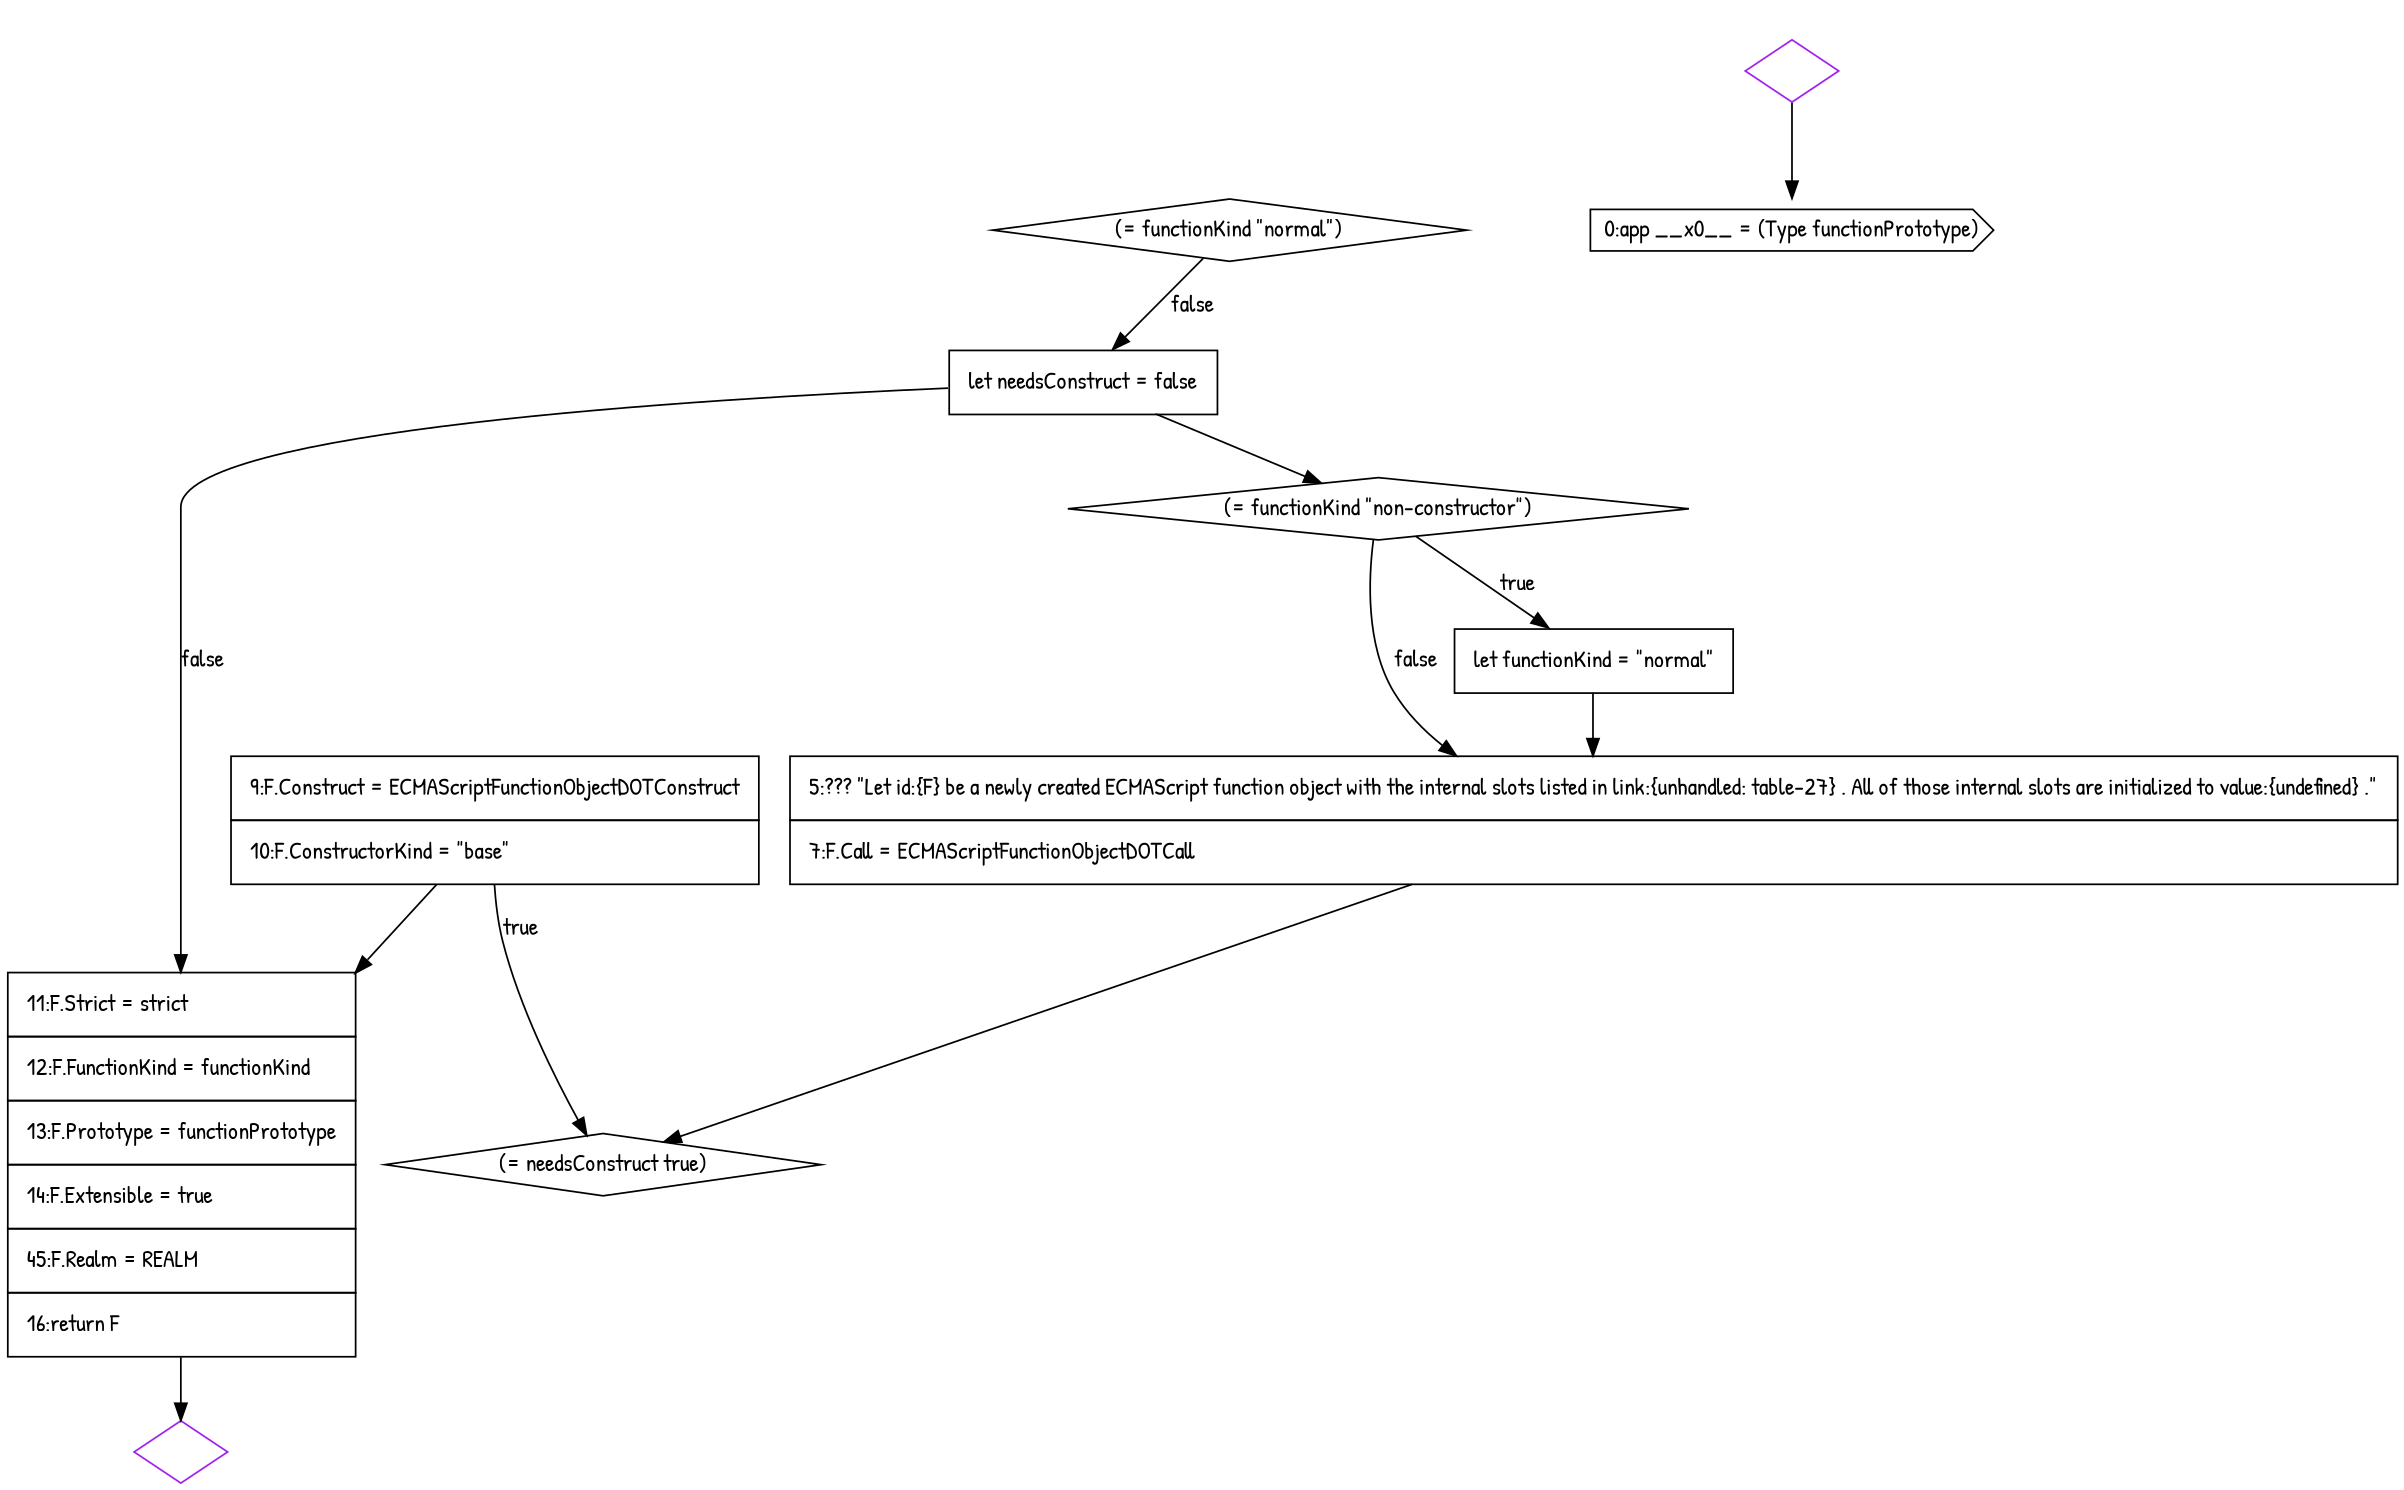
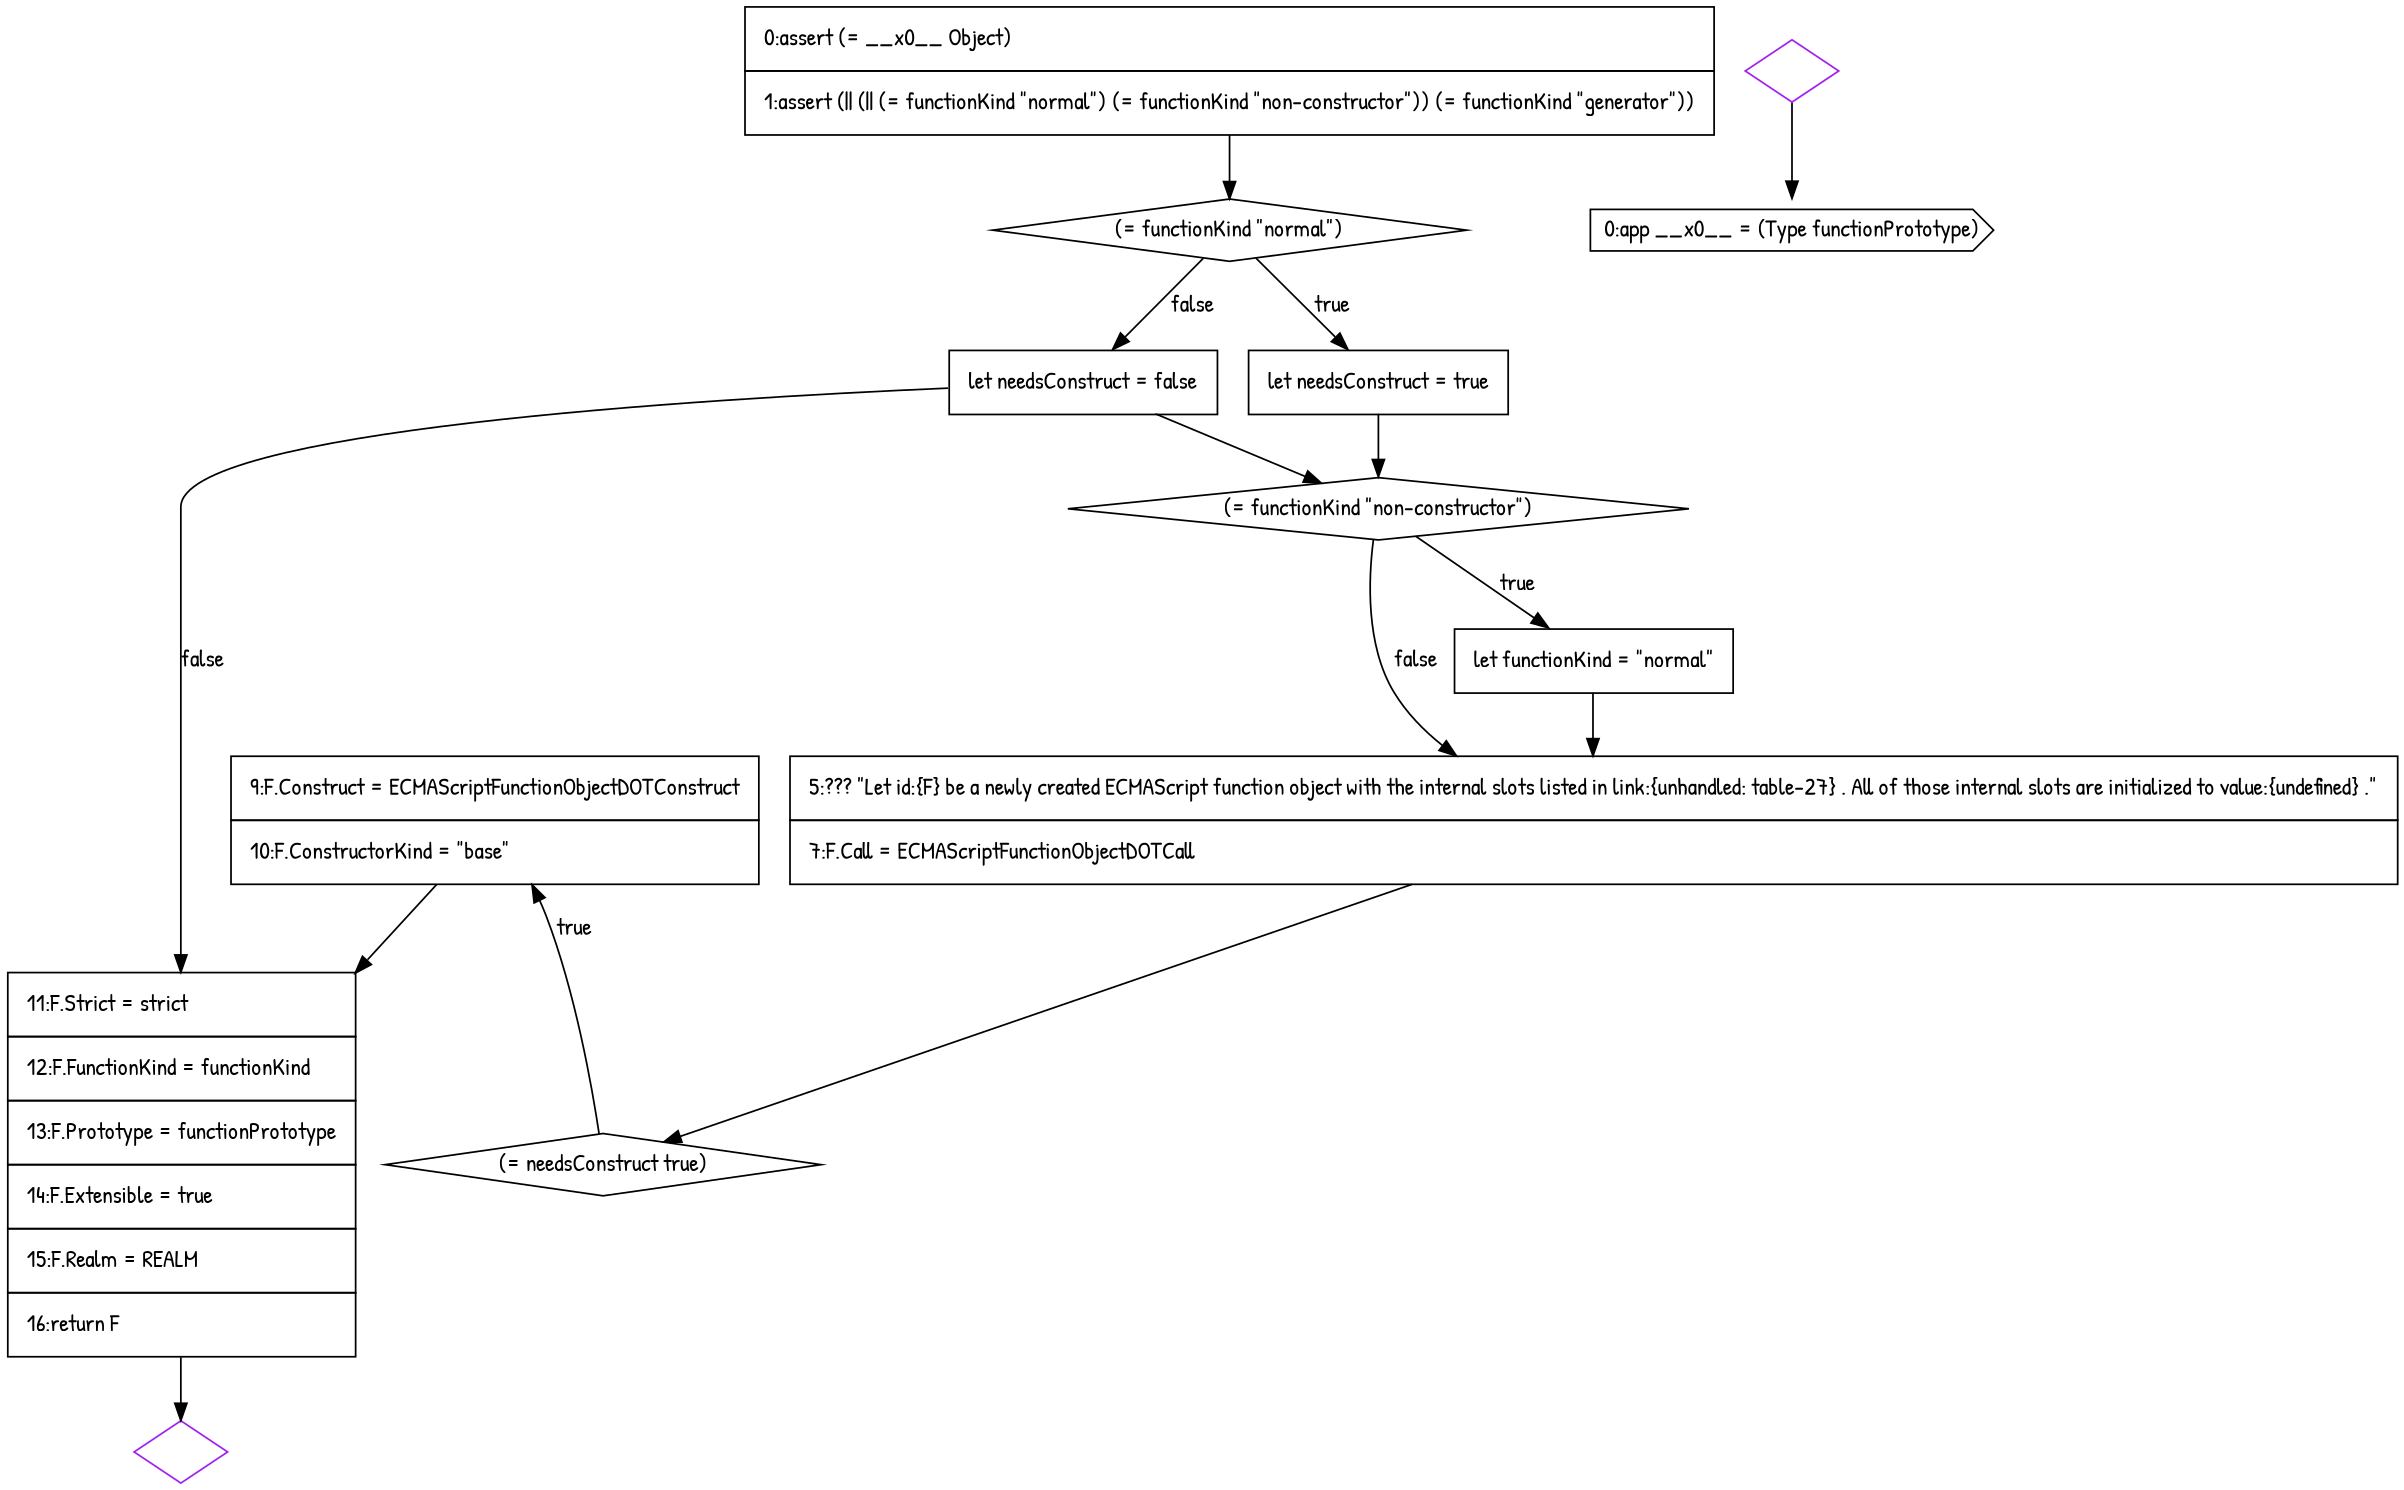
node "0:assert (= __x0__ Object)": added
node "let needsConstruct = true": added
edge "9:F.Construct = ECMAScriptFunctionObjectDOTConstruct" -> "(= needsConstruct true)": reversed
node "11:F.Strict = strict": text "45:F.Realm = REALM" -> "15:F.Realm = REALM"
